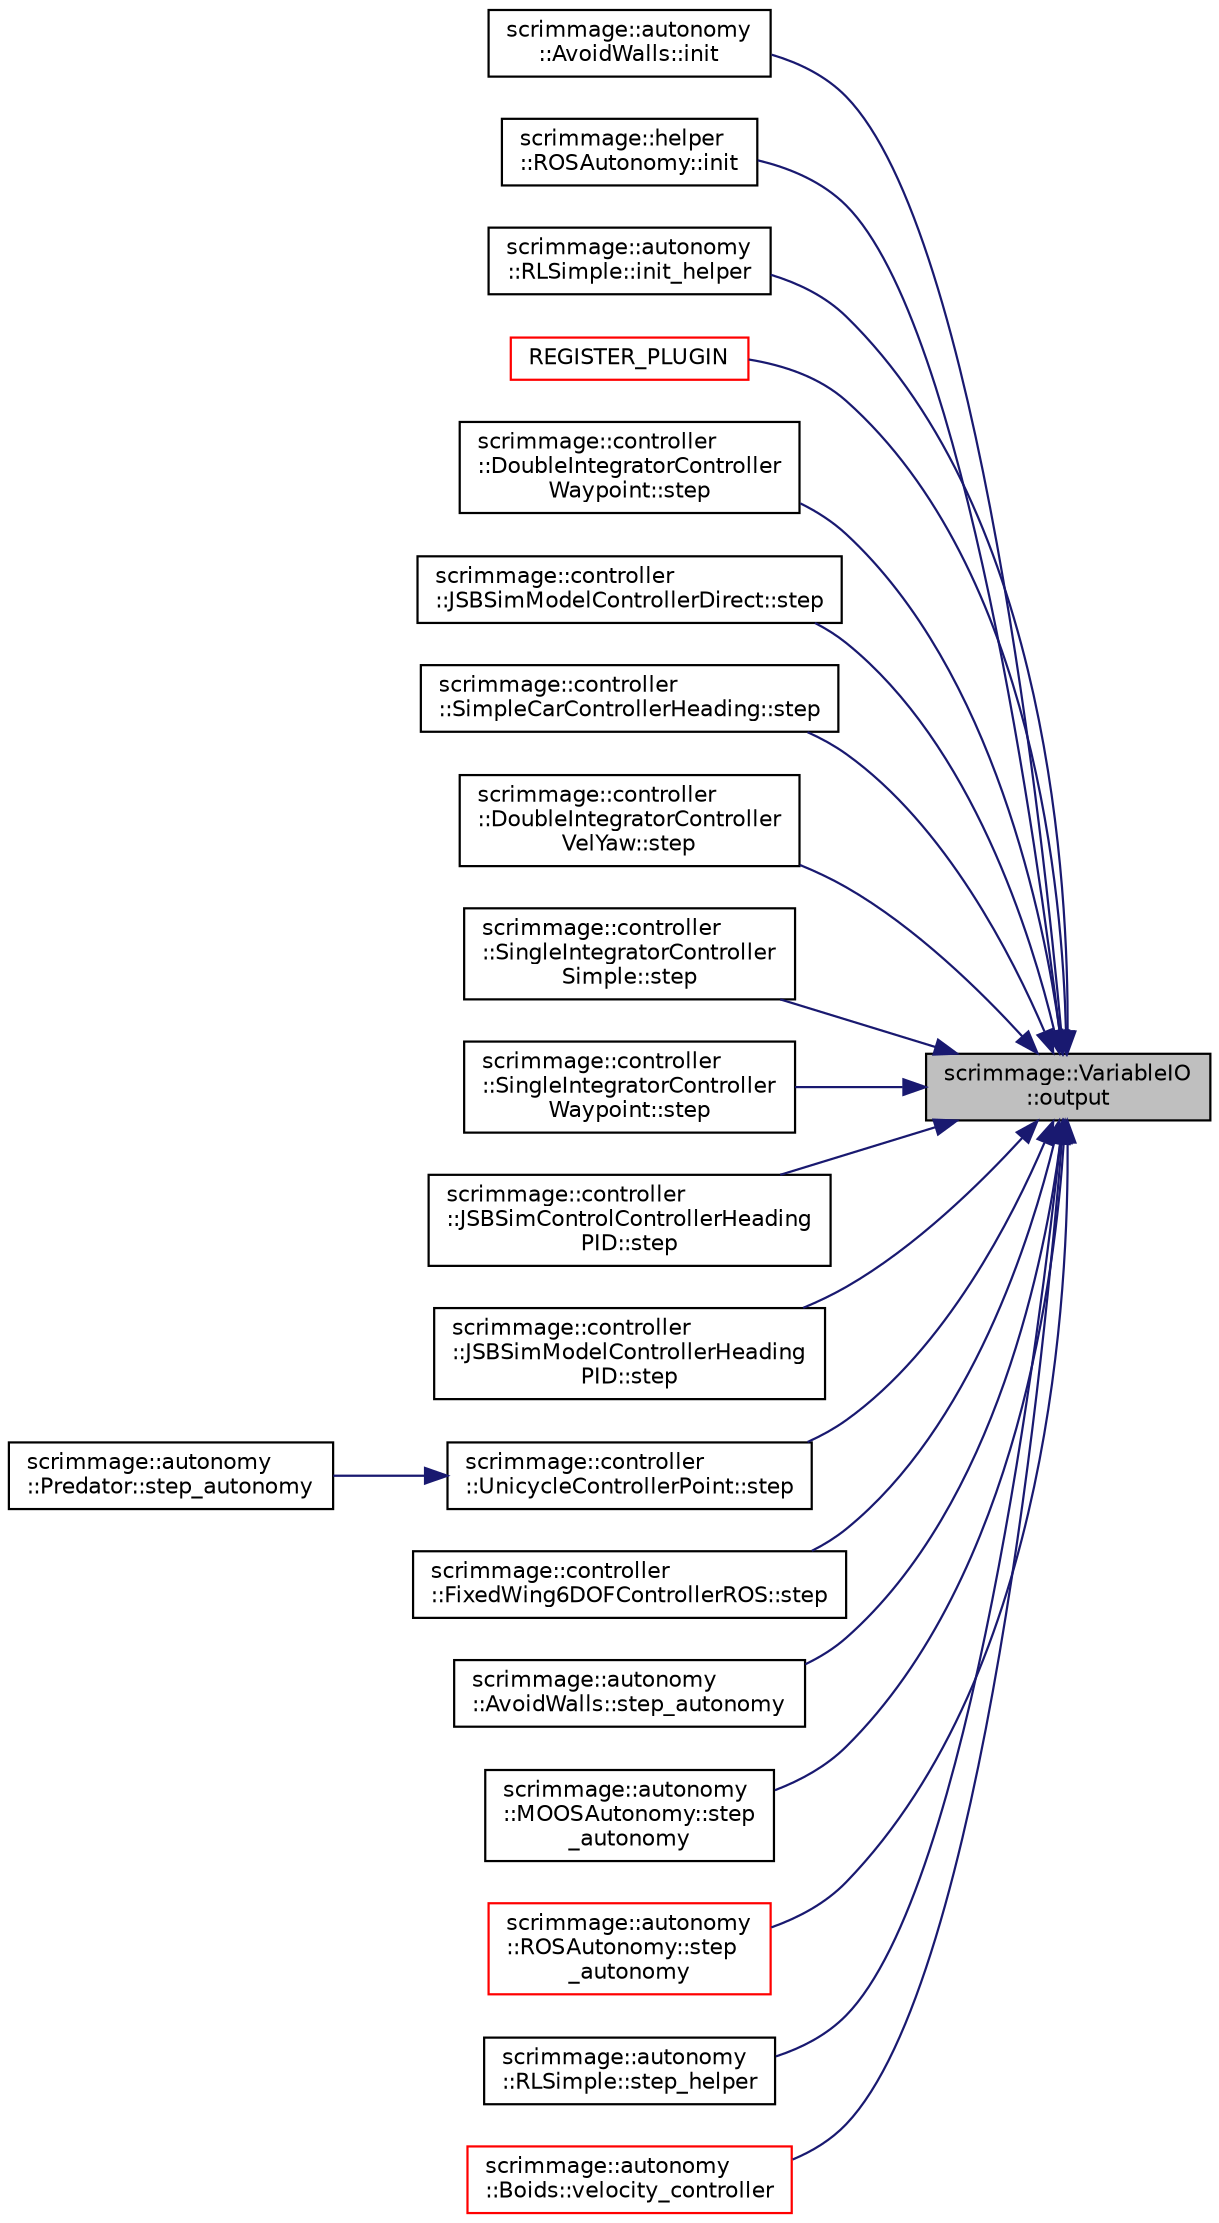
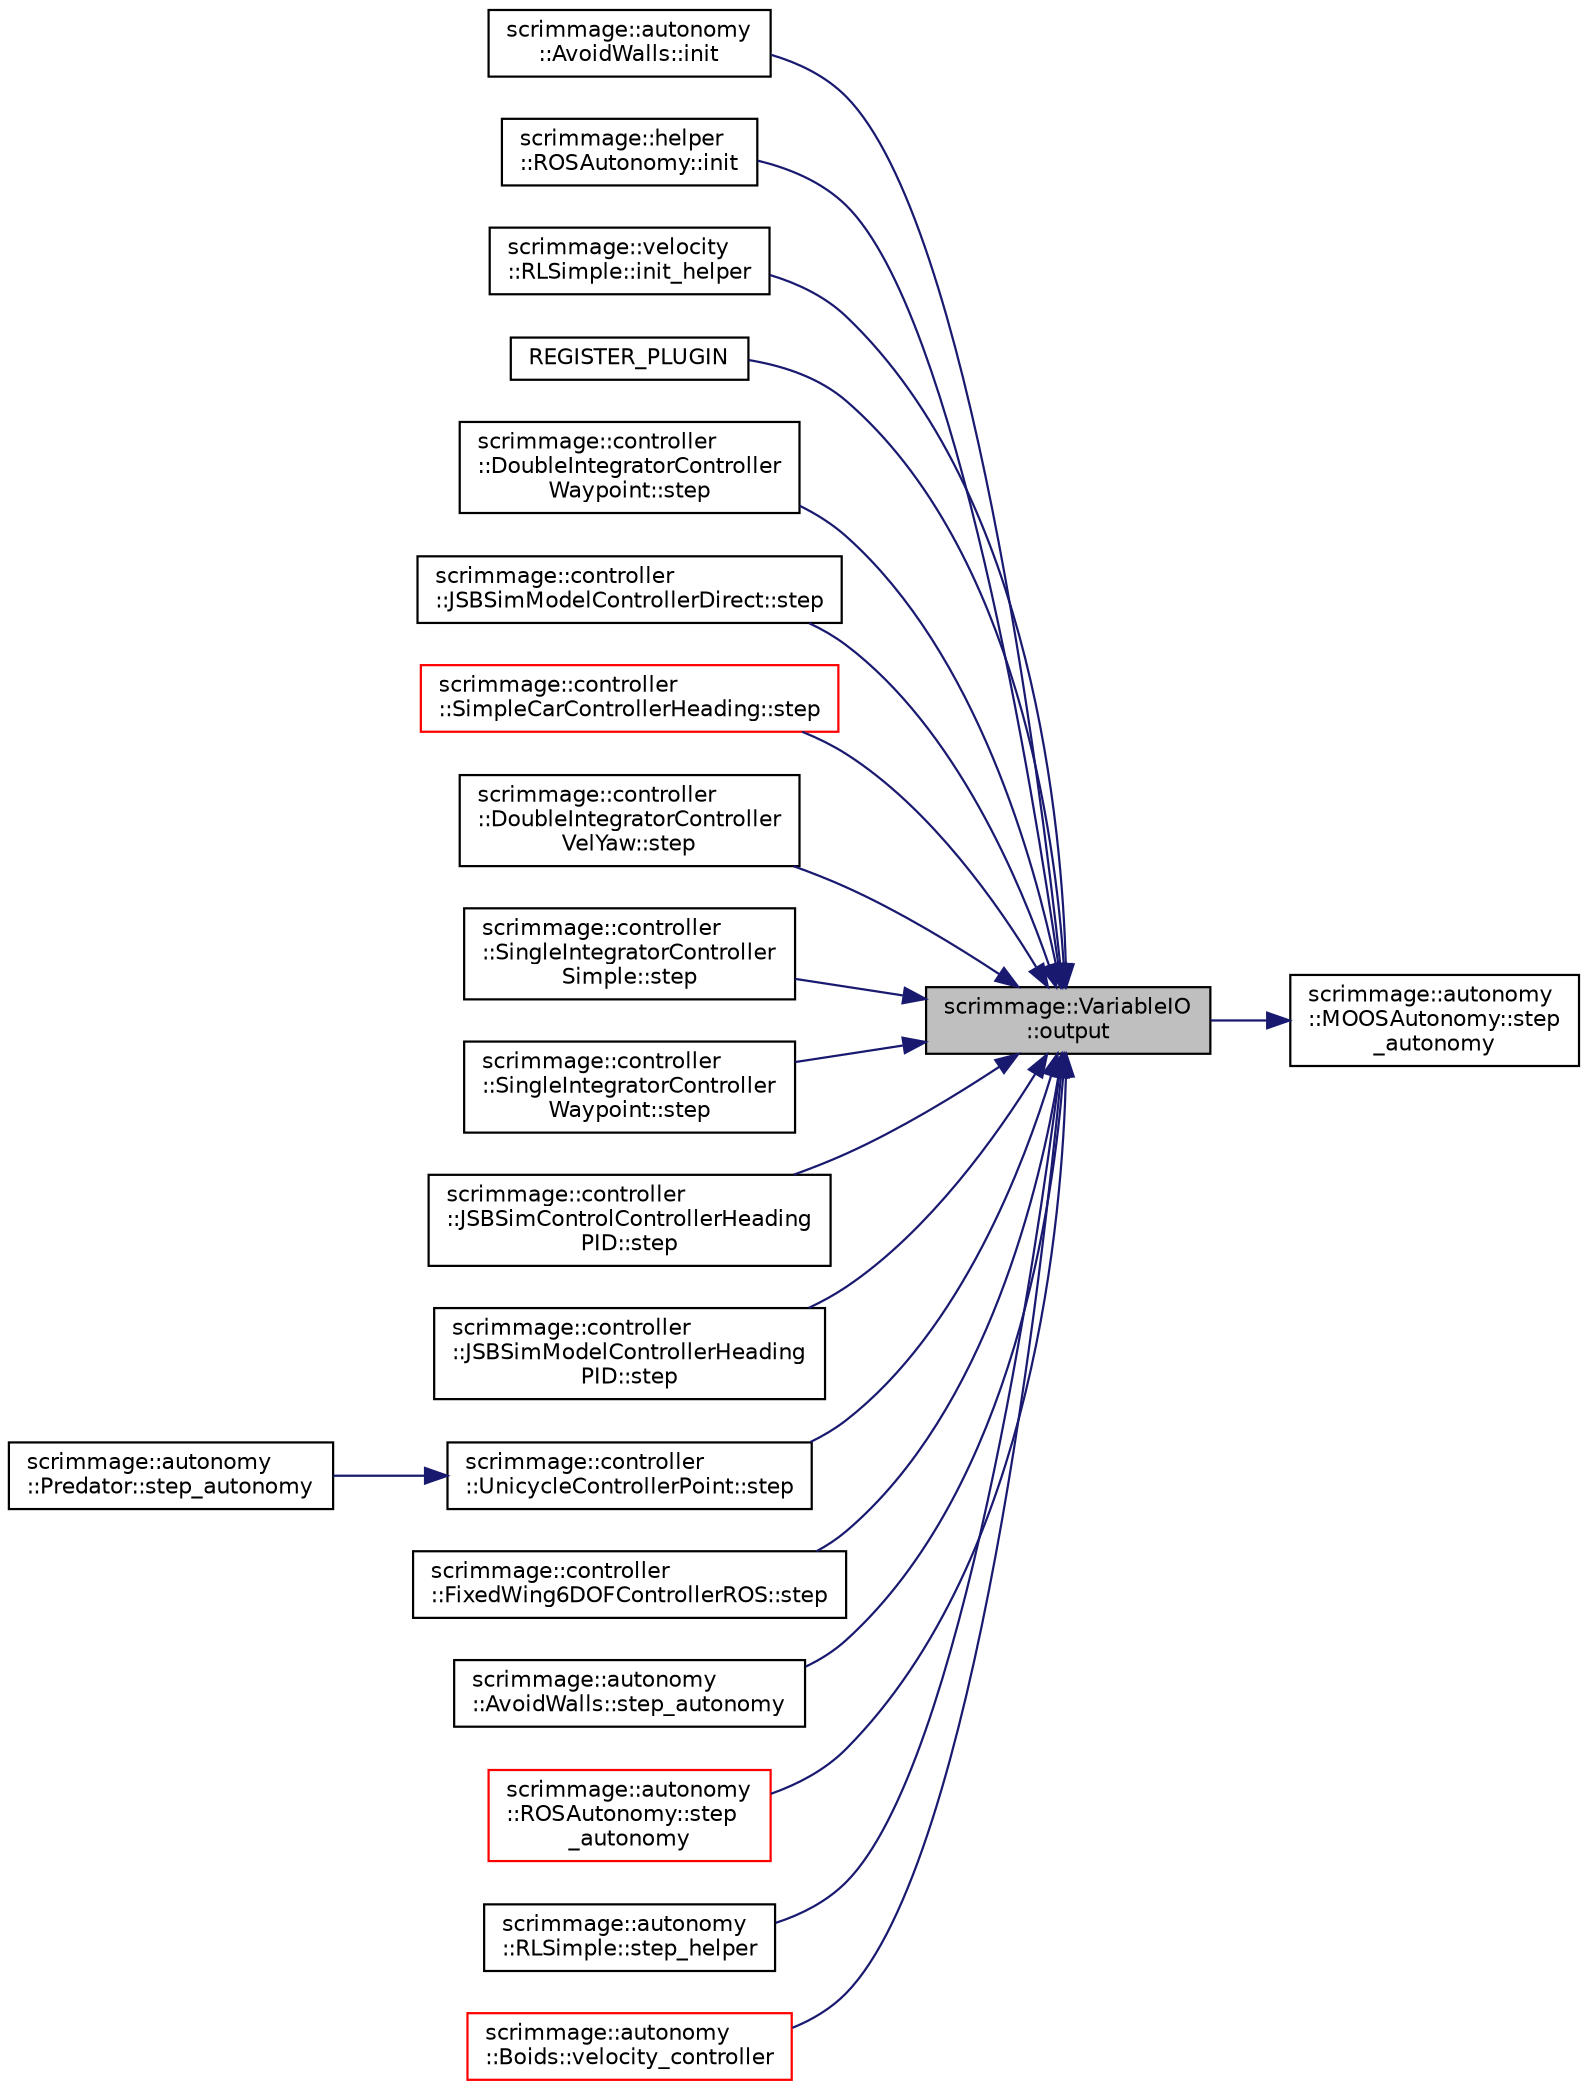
node "scrimmage::autonomy ::RLSimple::init_helper": label "scrimmage::autonomy ::RLSimple::init_helper" -> "scrimmage::velocity ::RLSimple::init_helper"
node "REGISTER_PLUGIN": color red -> black
node "scrimmage::controller ::SimpleCarControllerHeading::step": color black -> red
edge "scrimmage::autonomy ::MOOSAutonomy::step _autonomy" -> "scrimmage::VariableIO ::output": reversed
